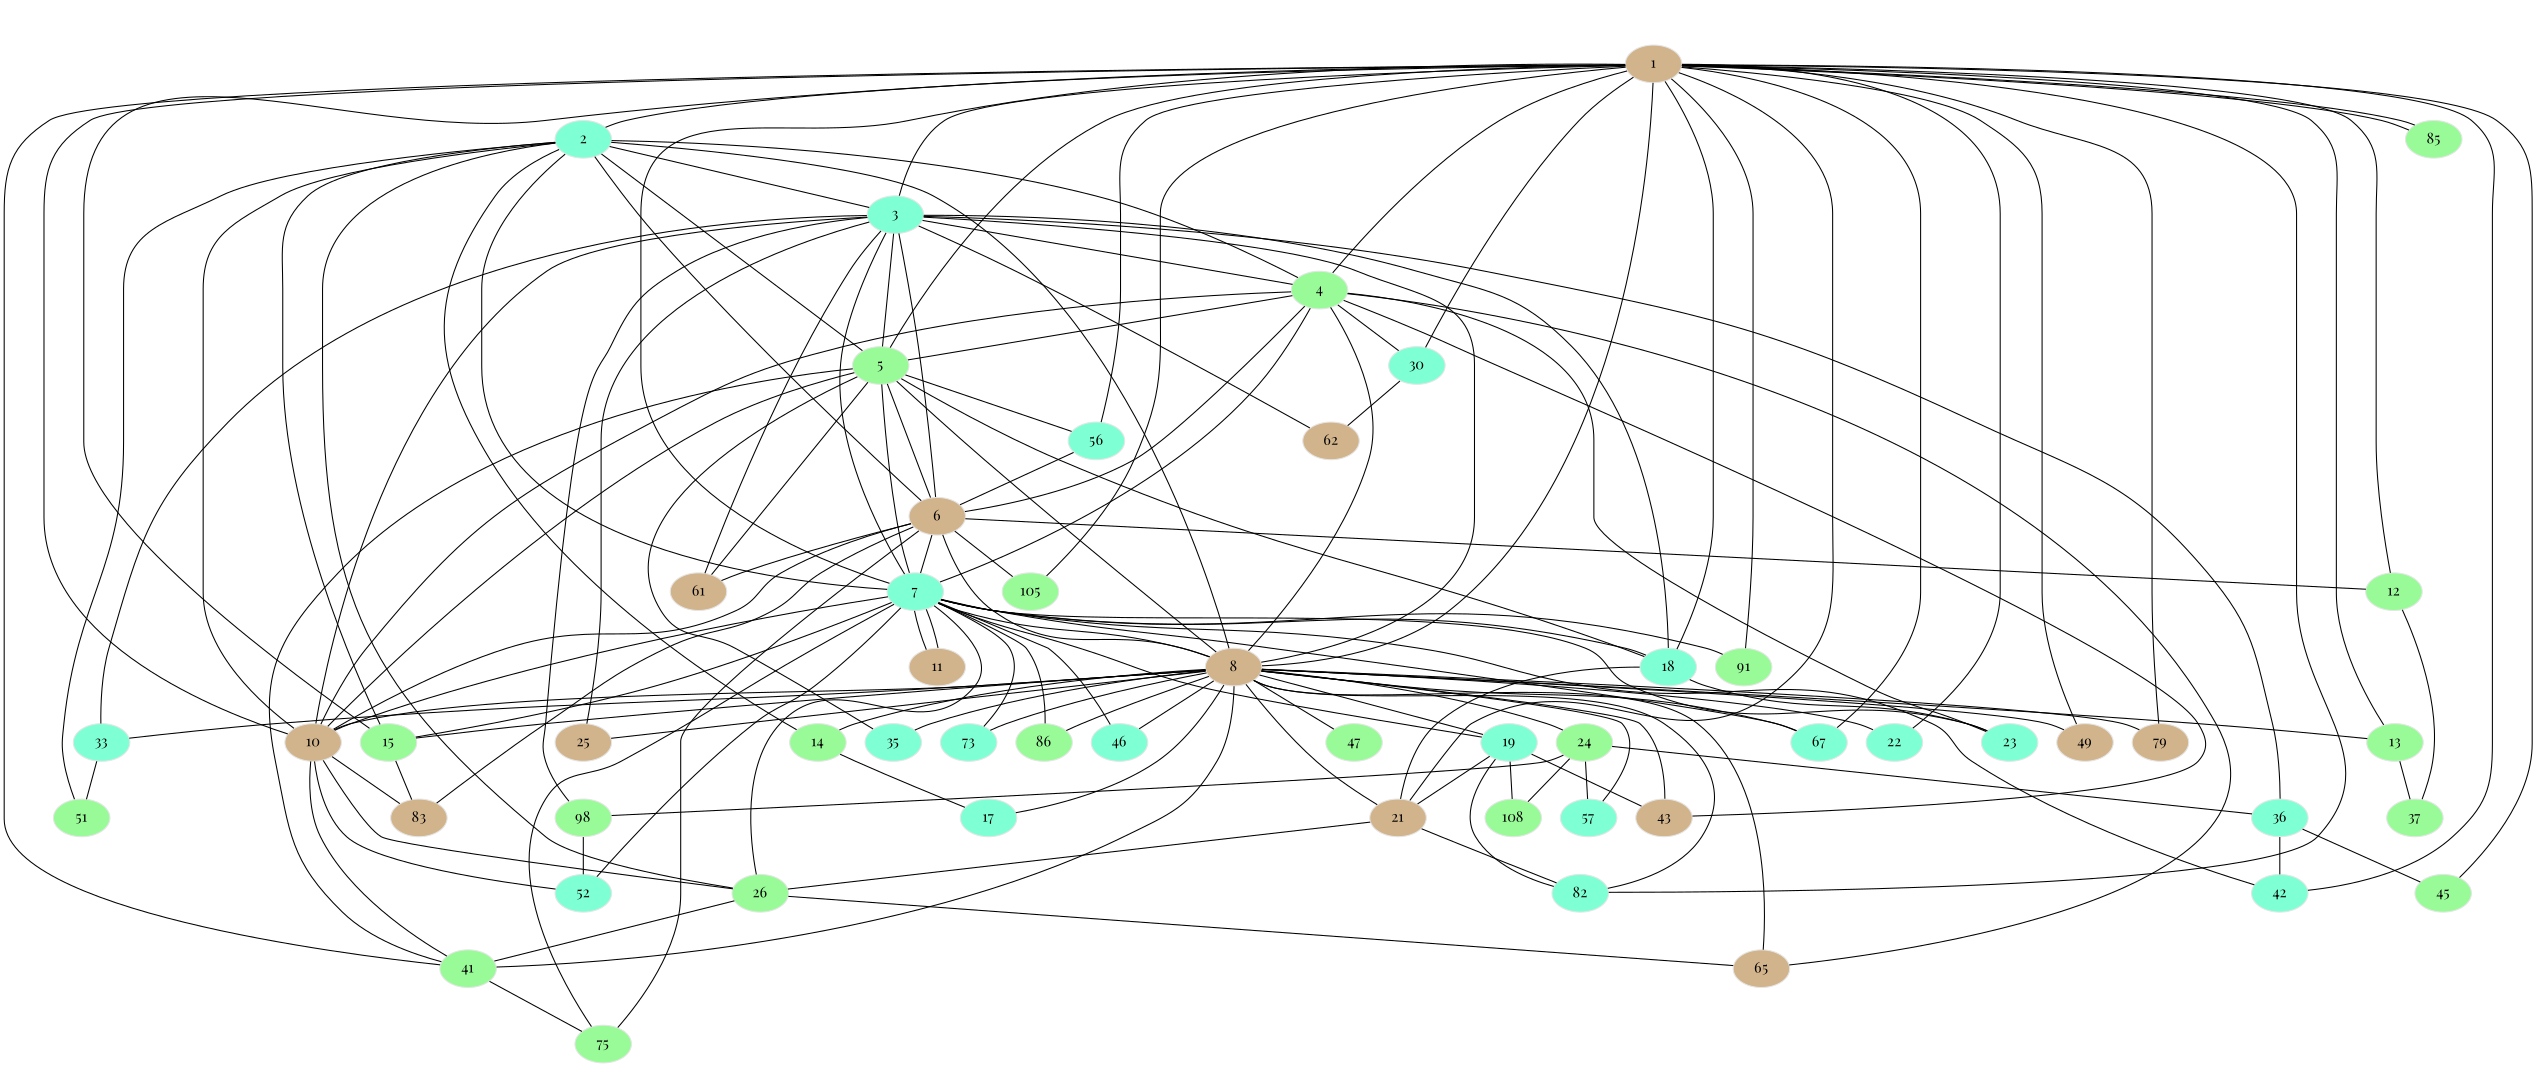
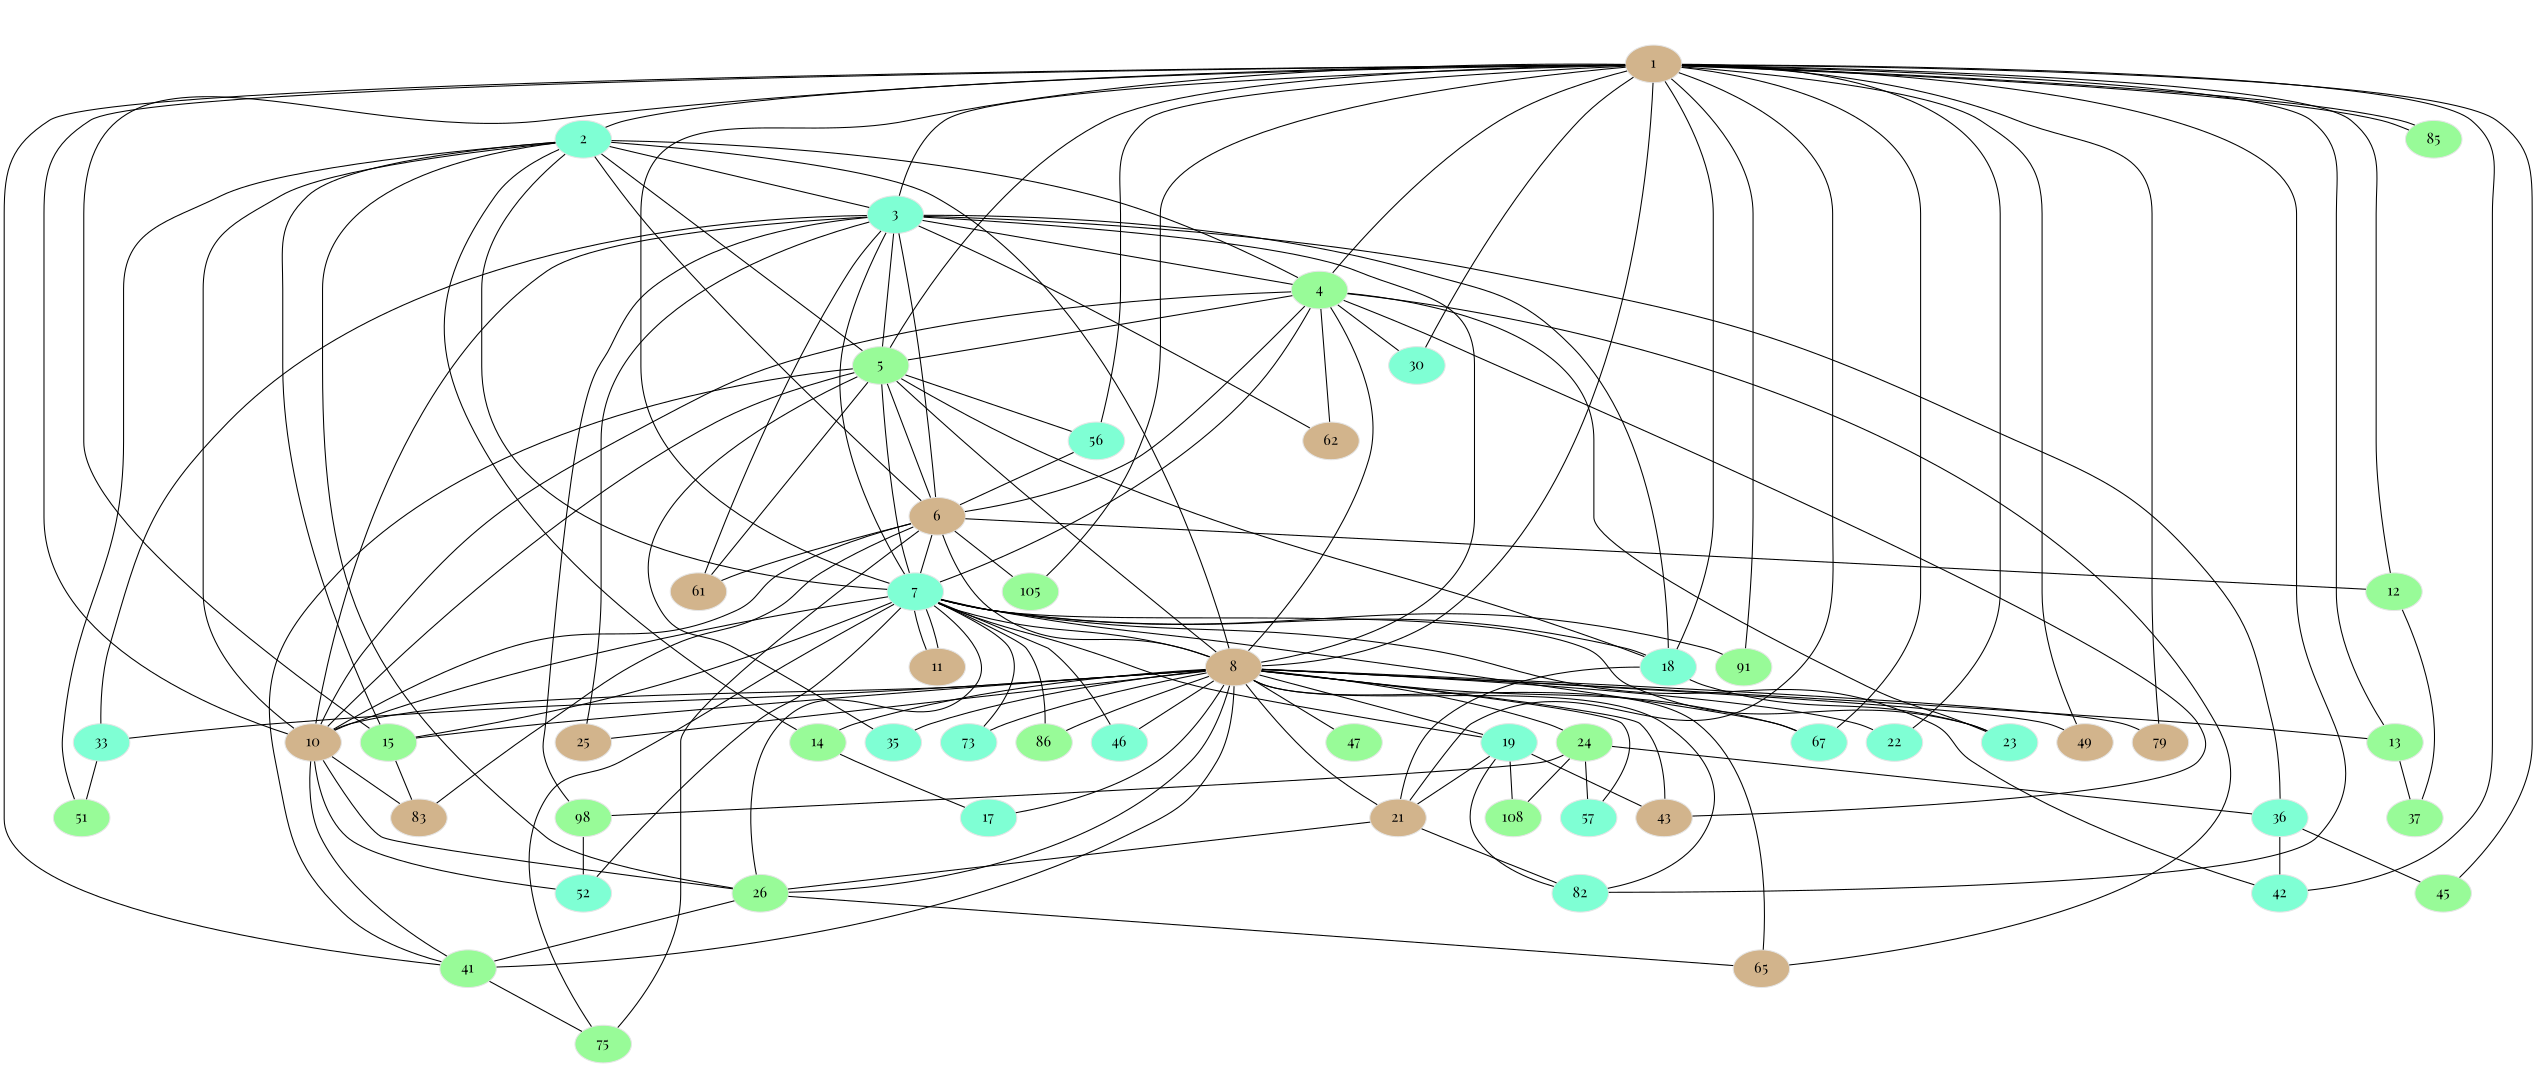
edge "30" -- "62": now "4" -- "62"
edge "8" -- "26": added
